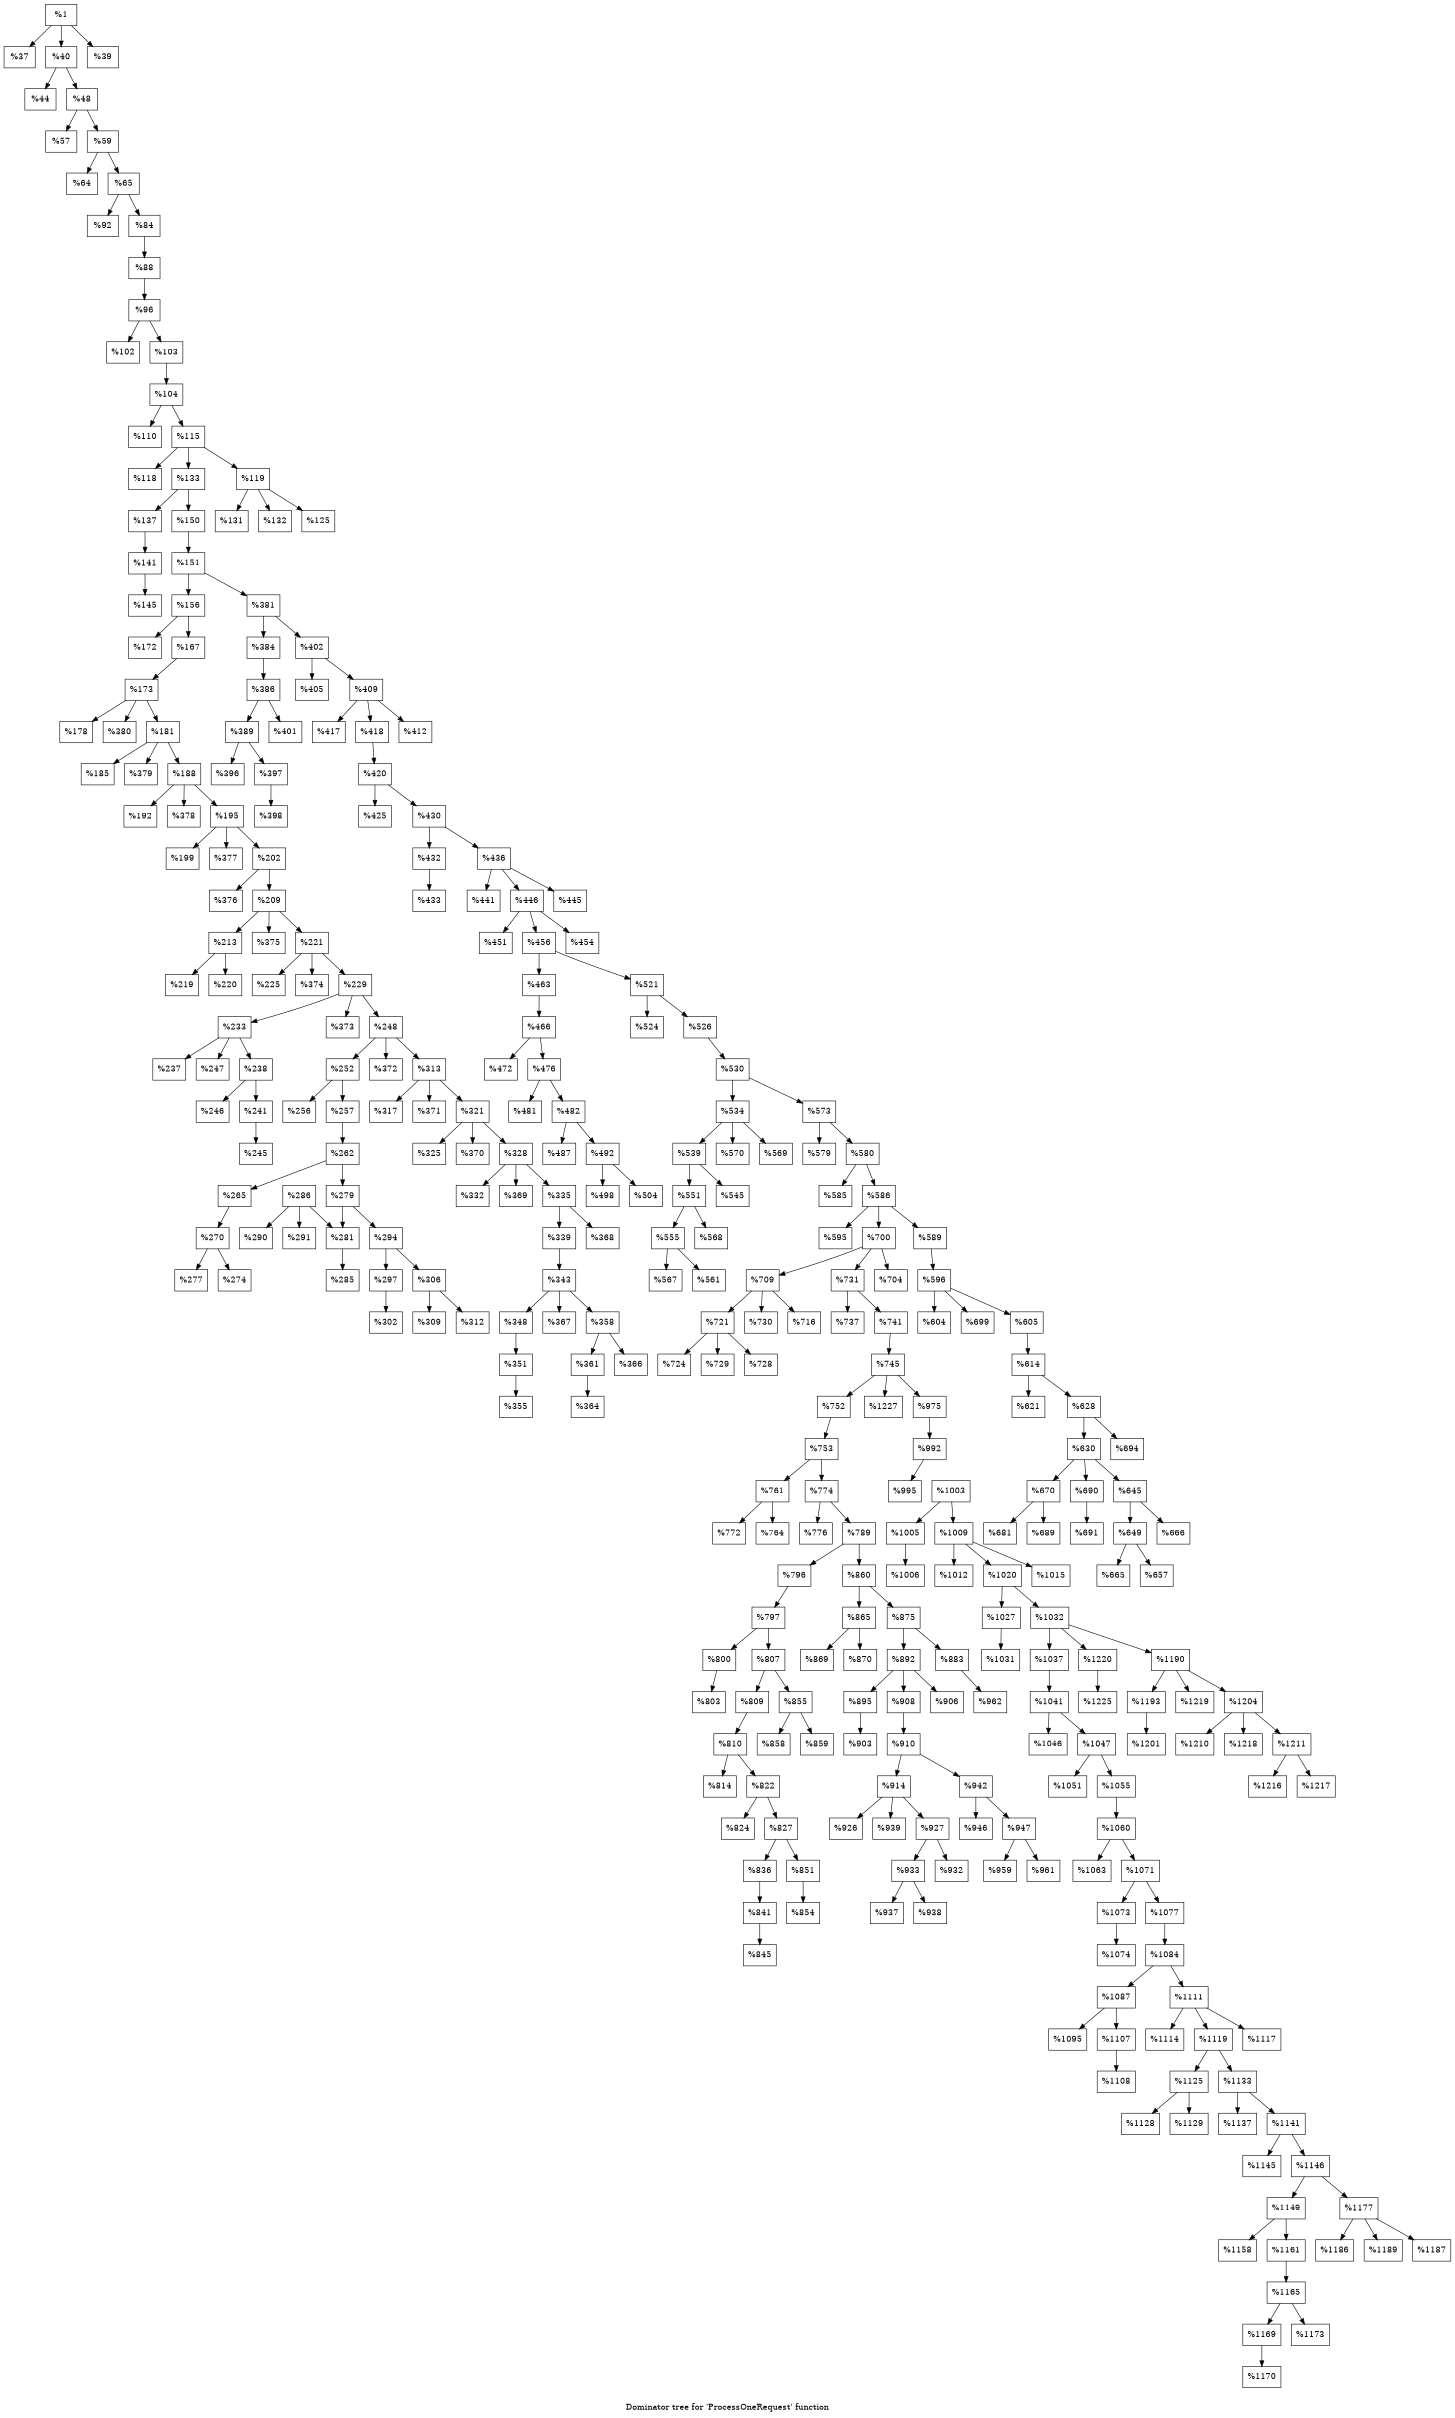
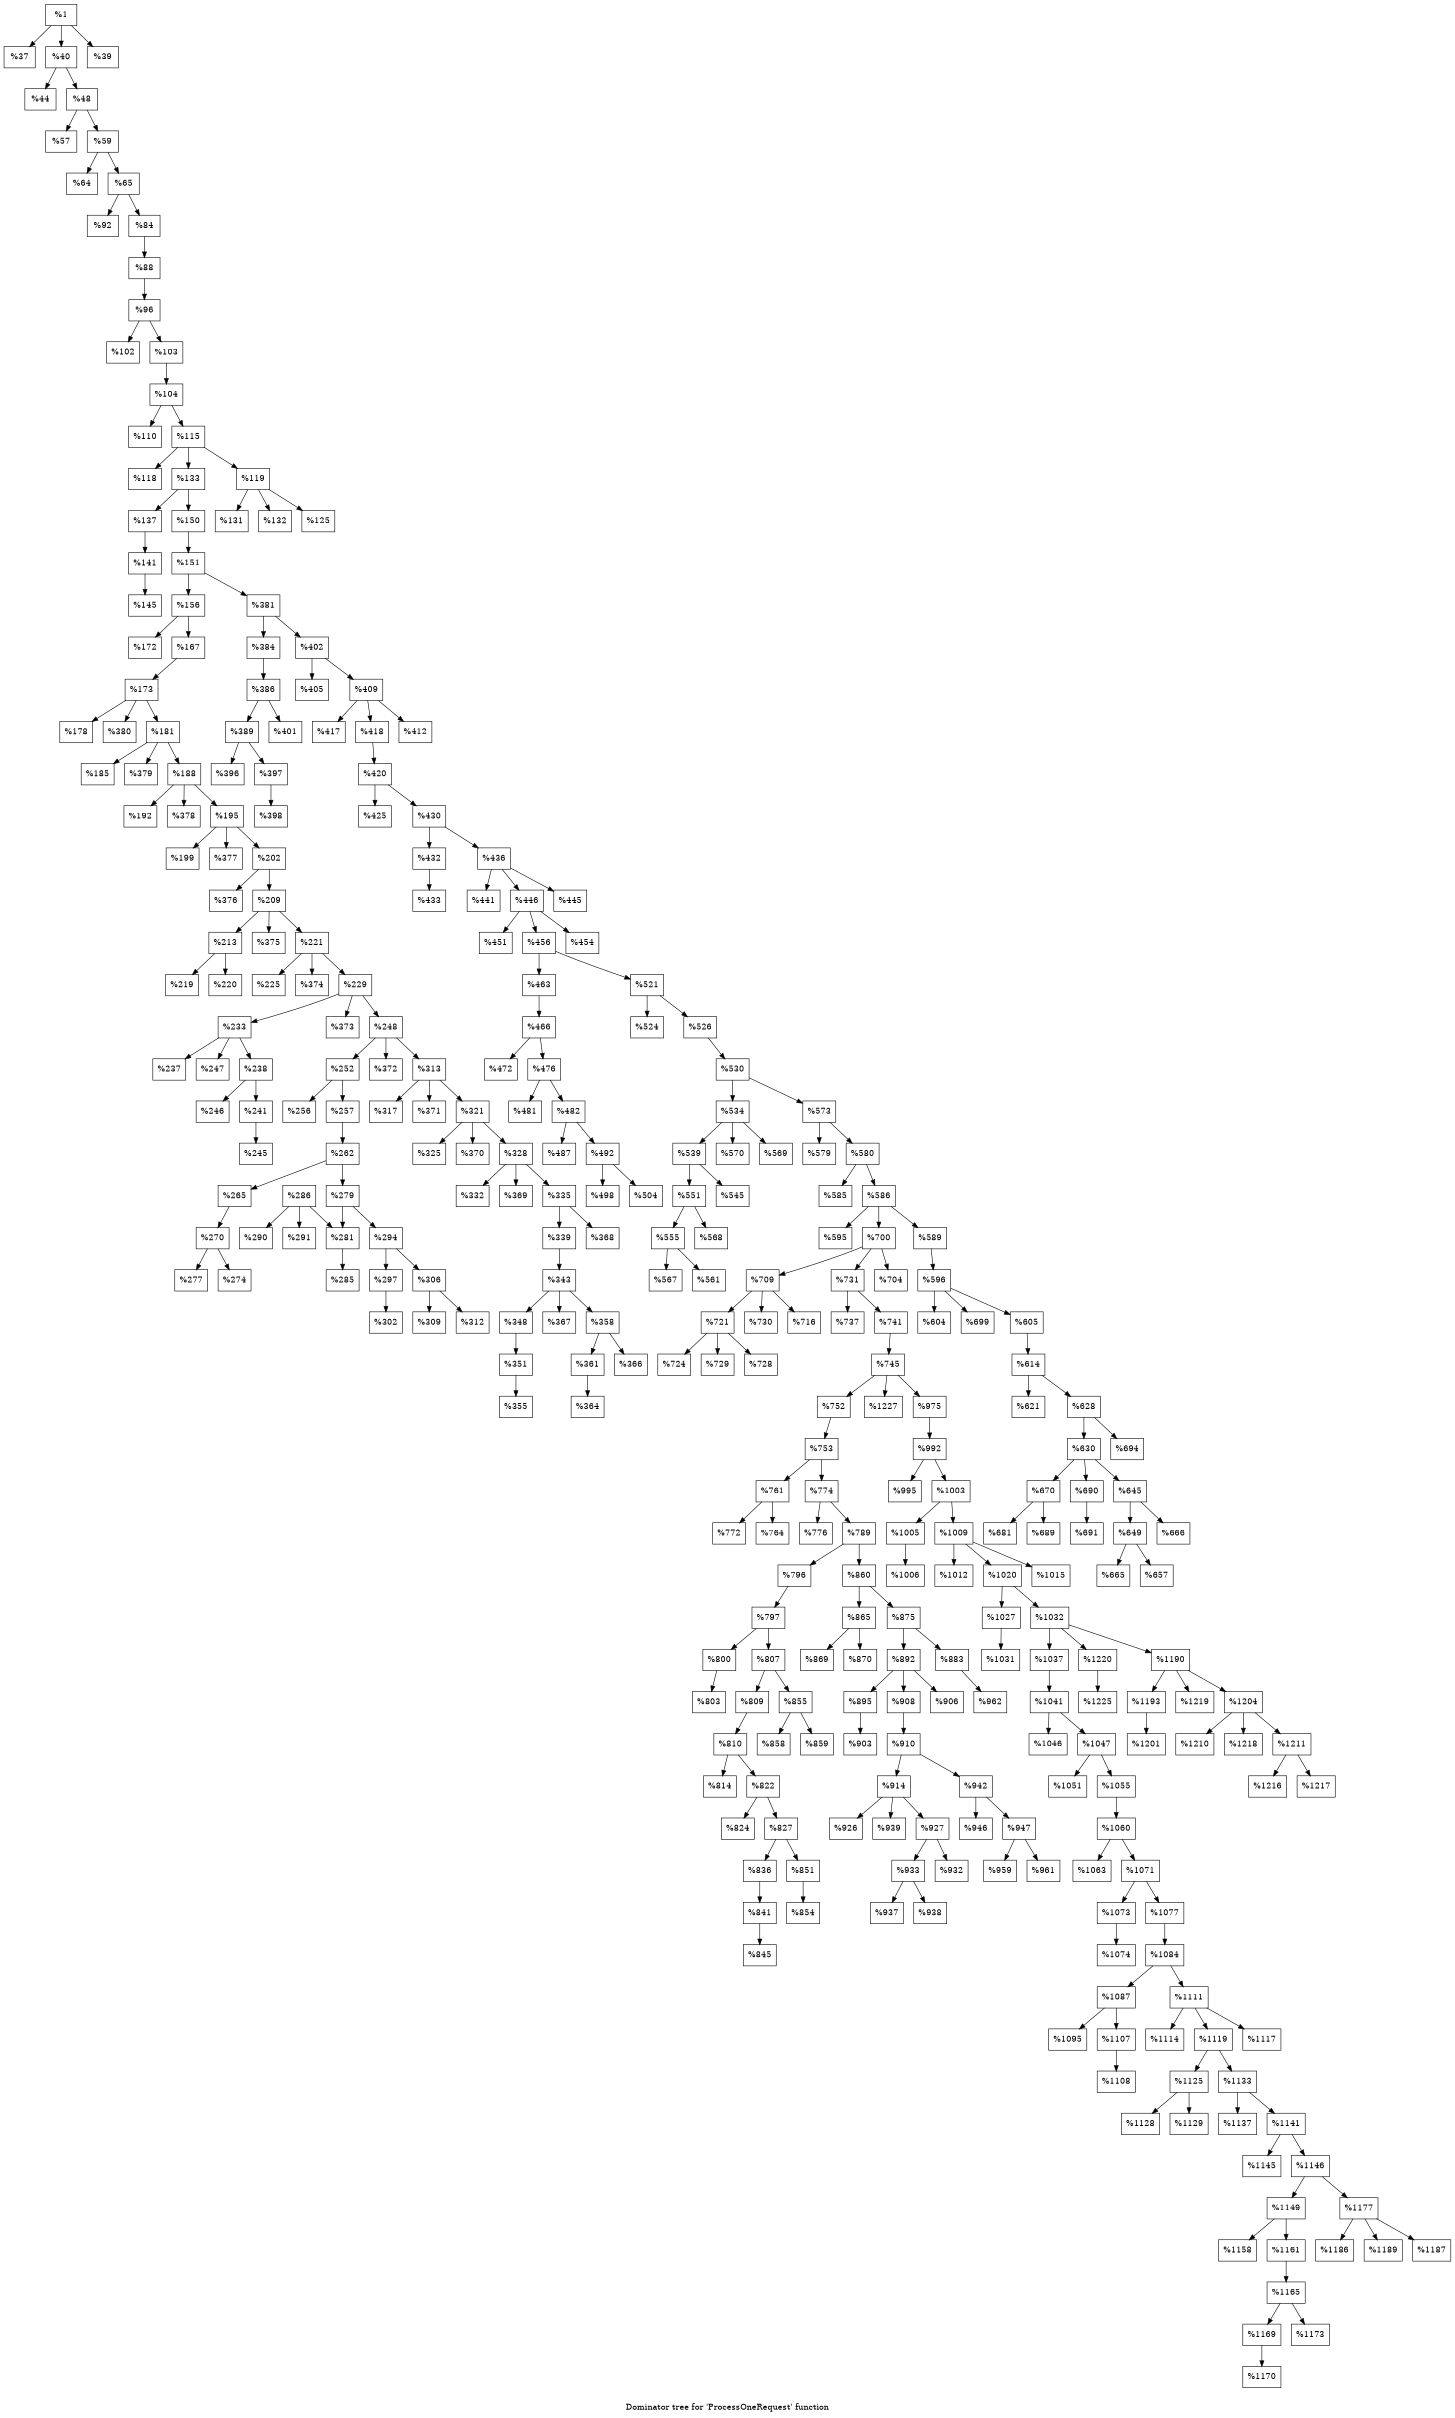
edge "%992" -> "%1003": added
